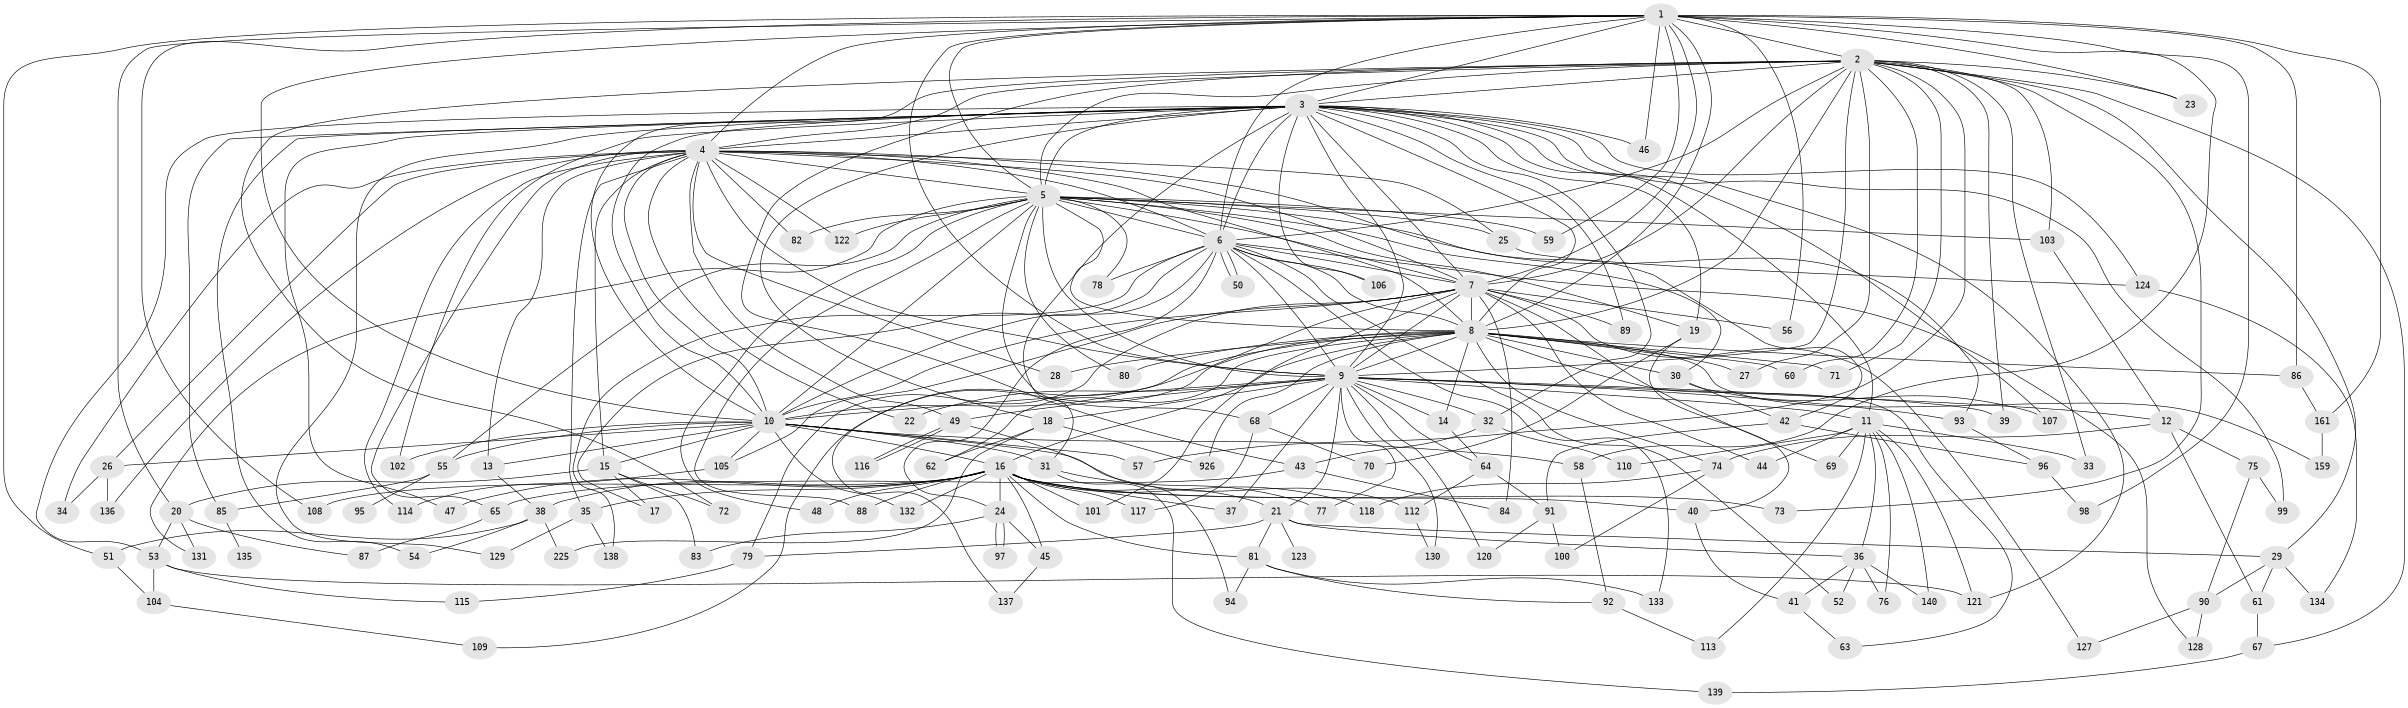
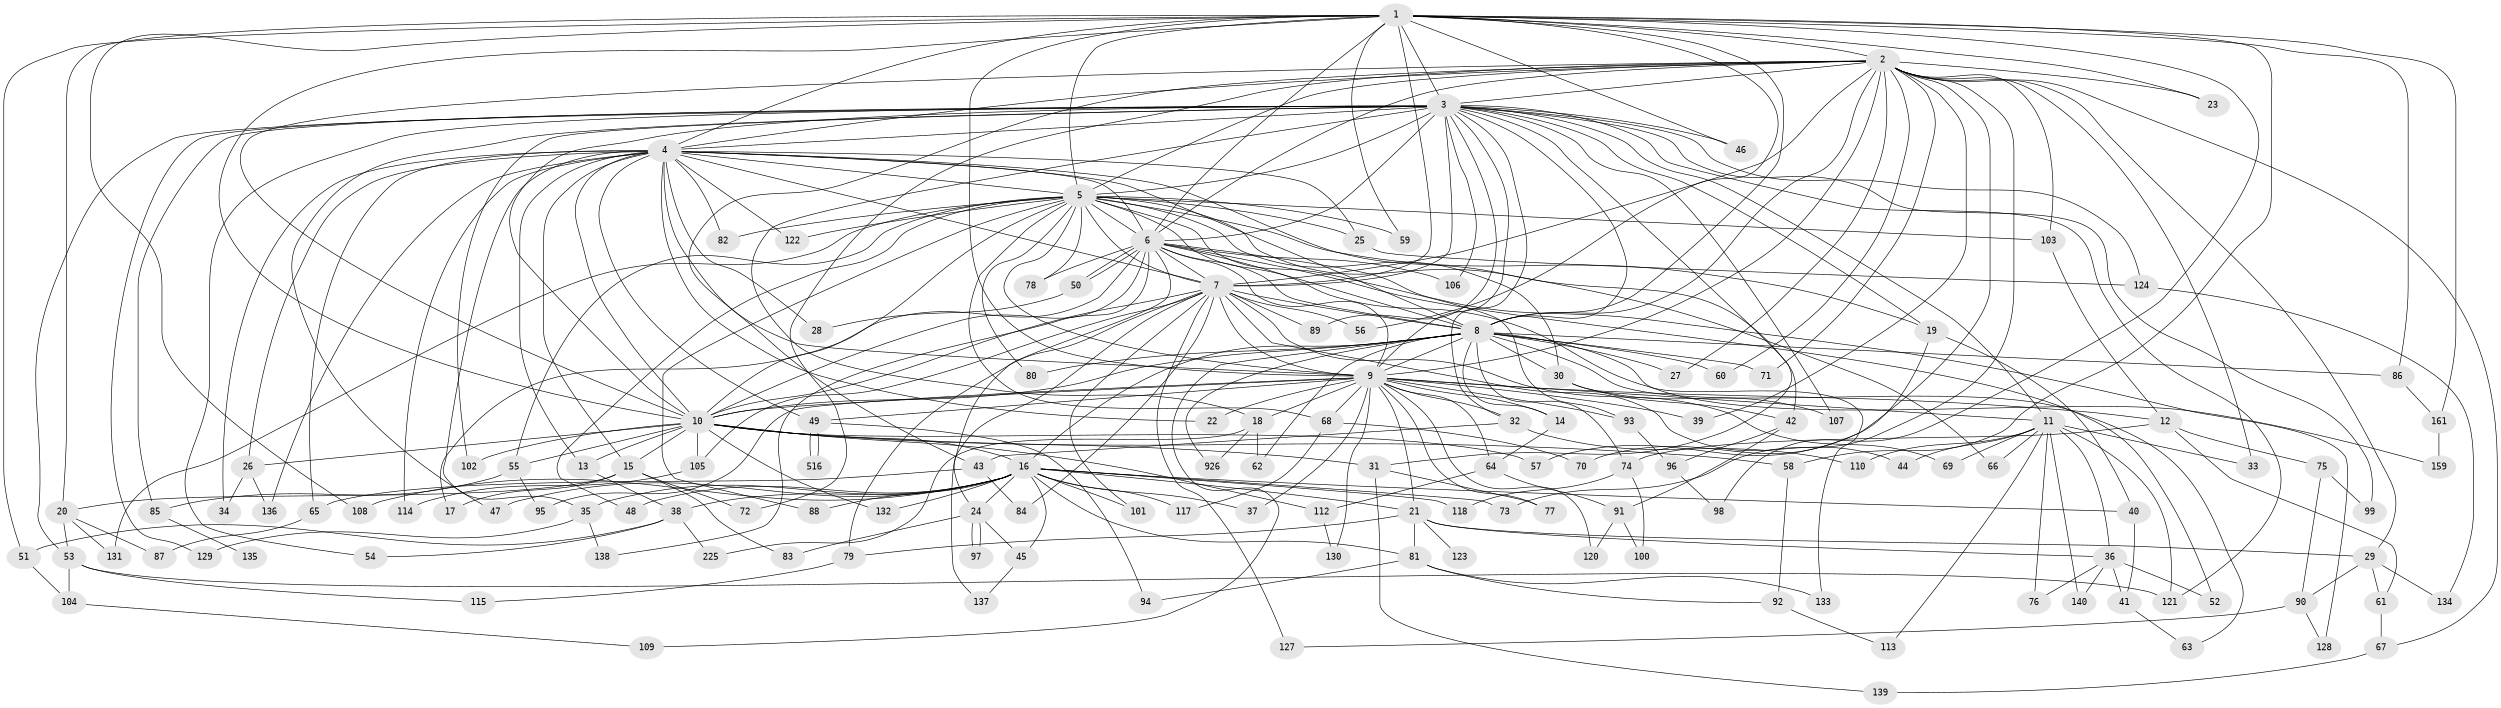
edge "8" -- "28": now "50" -- "28"
edge "9" -- "95": added
node "116": label "116" -> "516"
node "66": added
